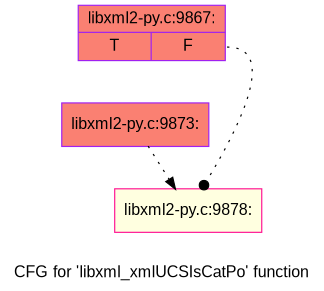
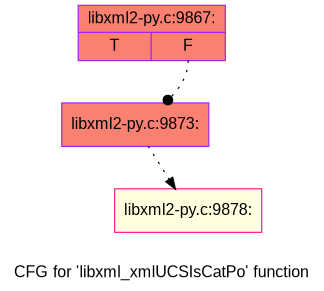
edge "libxml2-py.c:9867:" -> "libxml2-py.c:9878:": now "libxml2-py.c:9867:" -> "libxml2-py.c:9873:"
